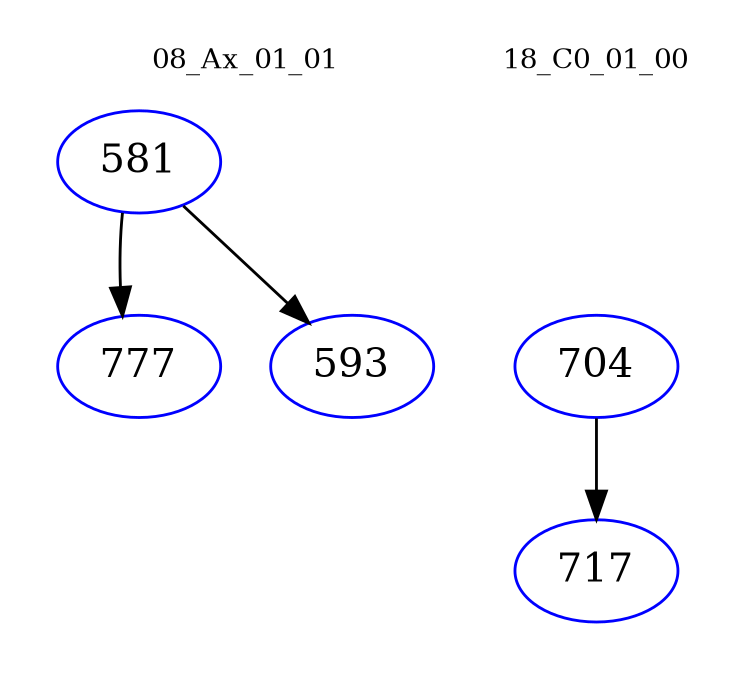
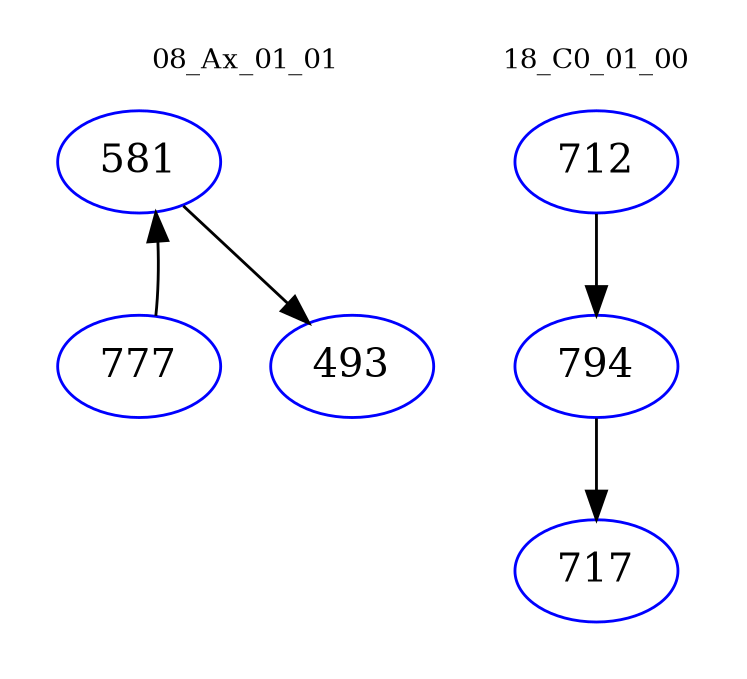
node "712": added
edge "581" -> "777": reversed
node "593": label "593" -> "493"
node "704": label "704" -> "794"
